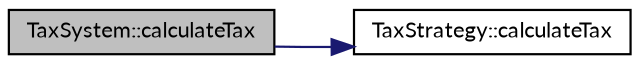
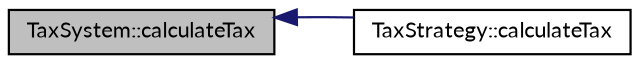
edge "TaxSystem::calculateTax" -> "TaxStrategy::calculateTax": reversed
